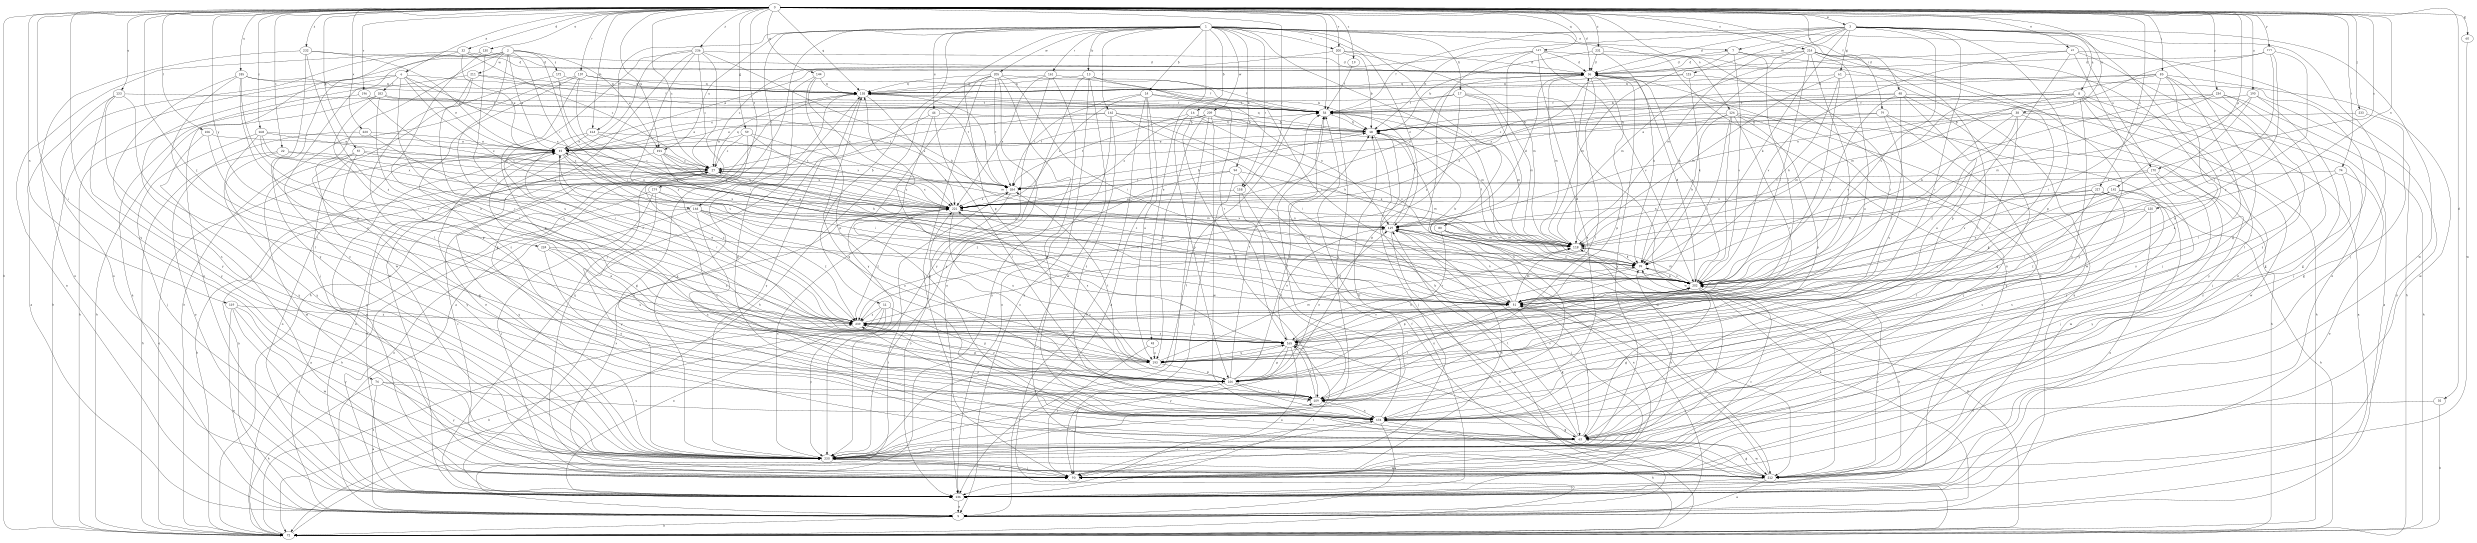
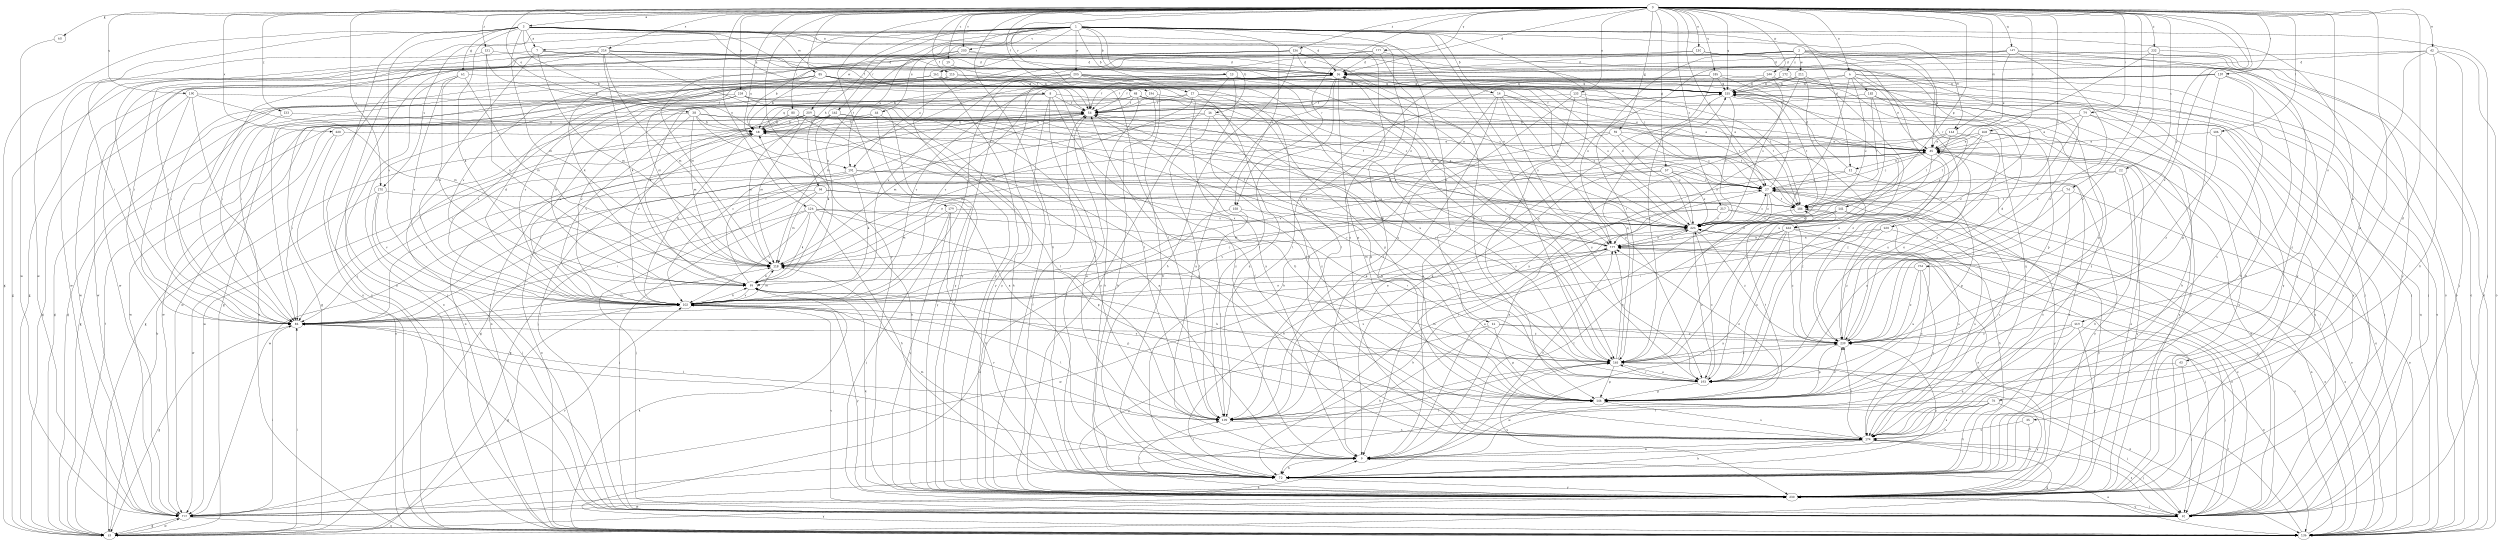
edge "32" -> "45": reversed
edge "126" -> "18": now "80" -> "18"
edge "54" -> "81": added, label "i"
edge "72" -> "230": added, label "y"
